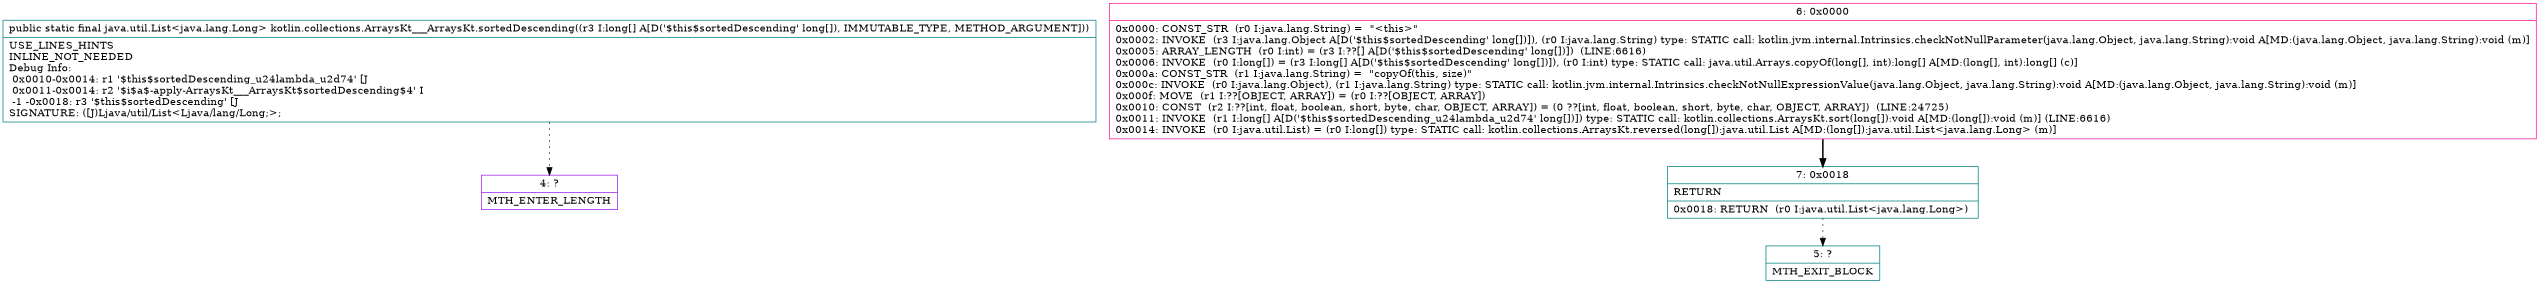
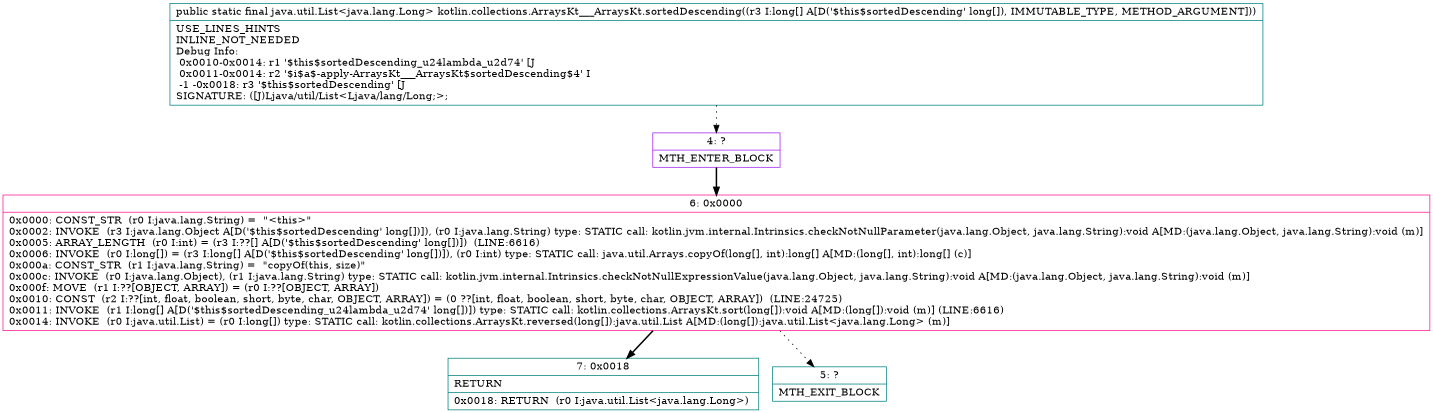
edge "4: ?" -> "6: 0x0000": added
node "4: ?": text "MTH_ENTER_LENGTH" -> "MTH_ENTER_BLOCK"
edge "7: 0x0018" -> "5: ?": now "6: 0x0000" -> "5: ?"
